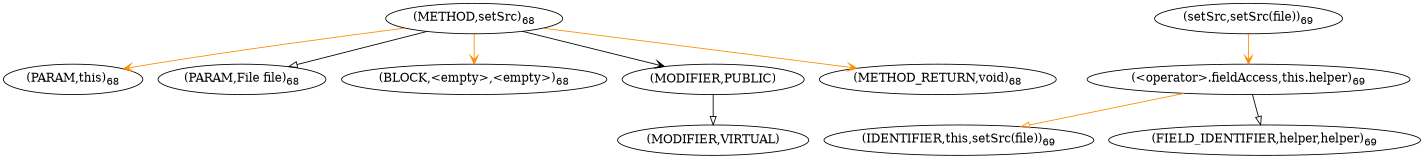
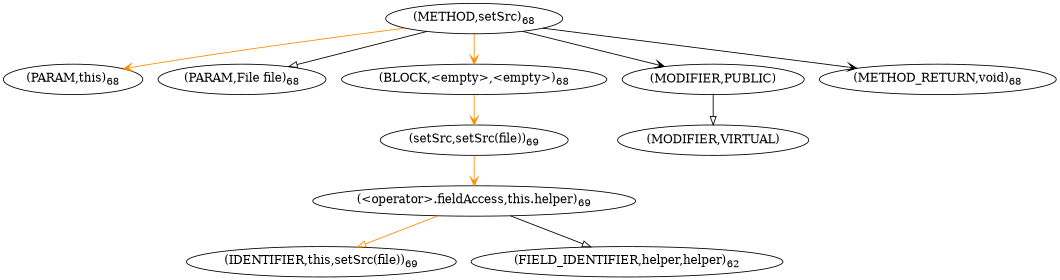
edge "(METHOD,setSrc)" -> "(METHOD_RETURN,void)": color darkorange -> black
edge "(BLOCK,<empty>,<empty>)" -> "(setSrc,setSrc(file))": added
node "(FIELD_IDENTIFIER,helper,helper)": text "69" -> "62"
